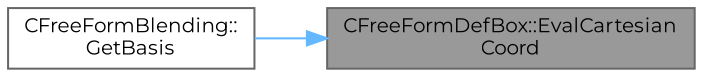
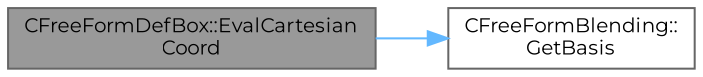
edge "CFreeFormBlending:: GetBasis" -> "CFreeFormDefBox::EvalCartesian Coord": reversed
